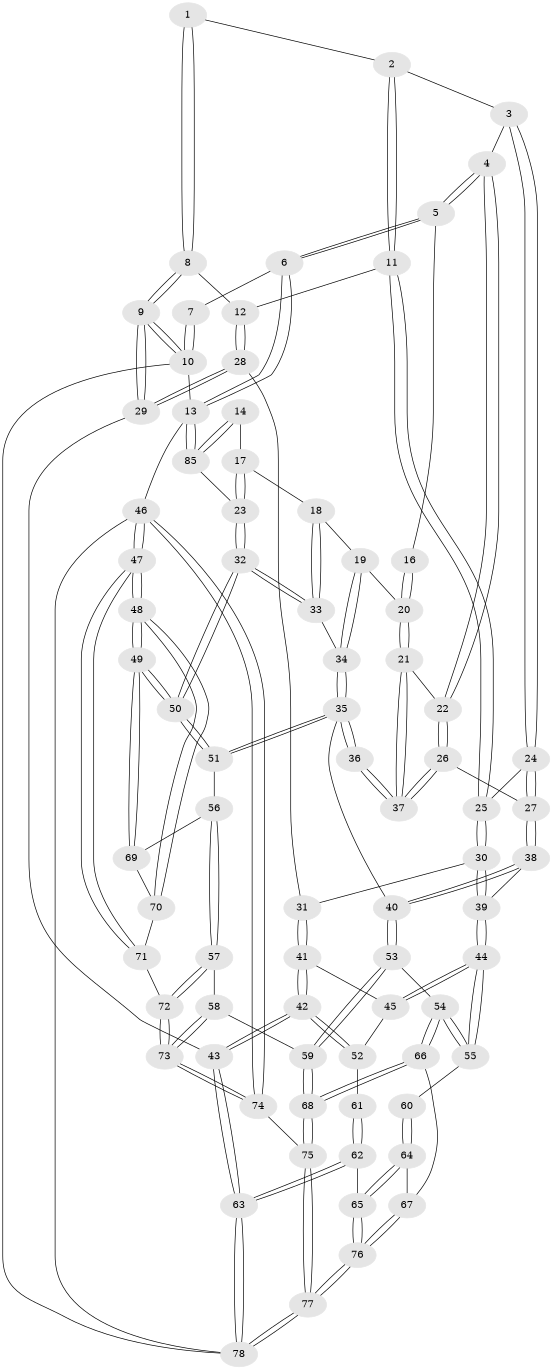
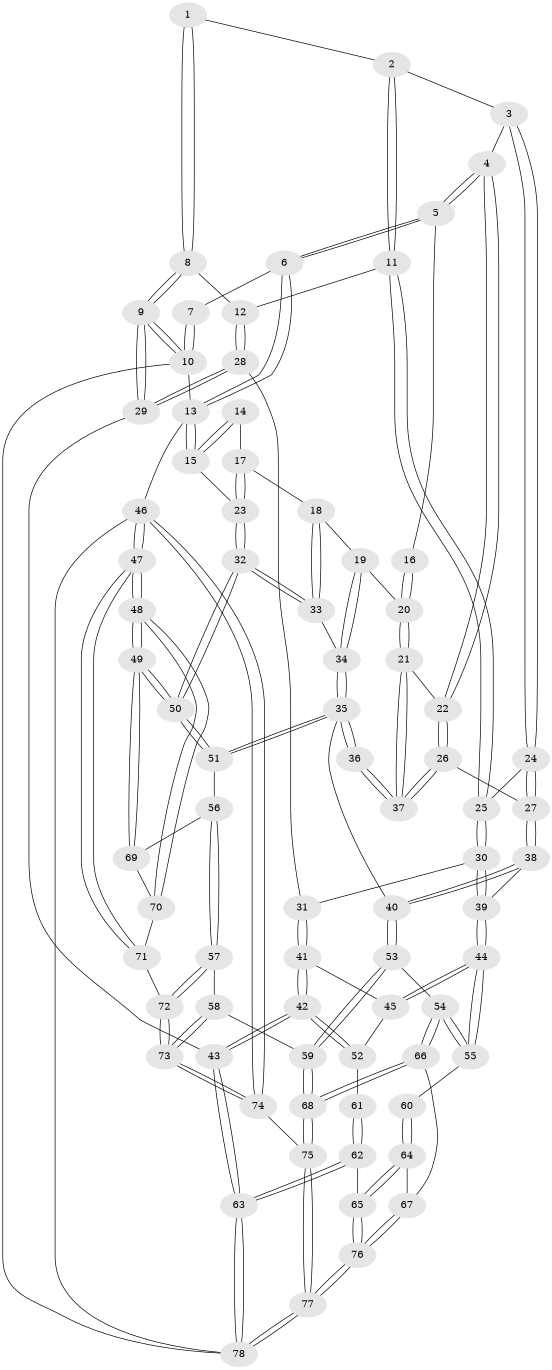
node "85": label "85" -> "15"
